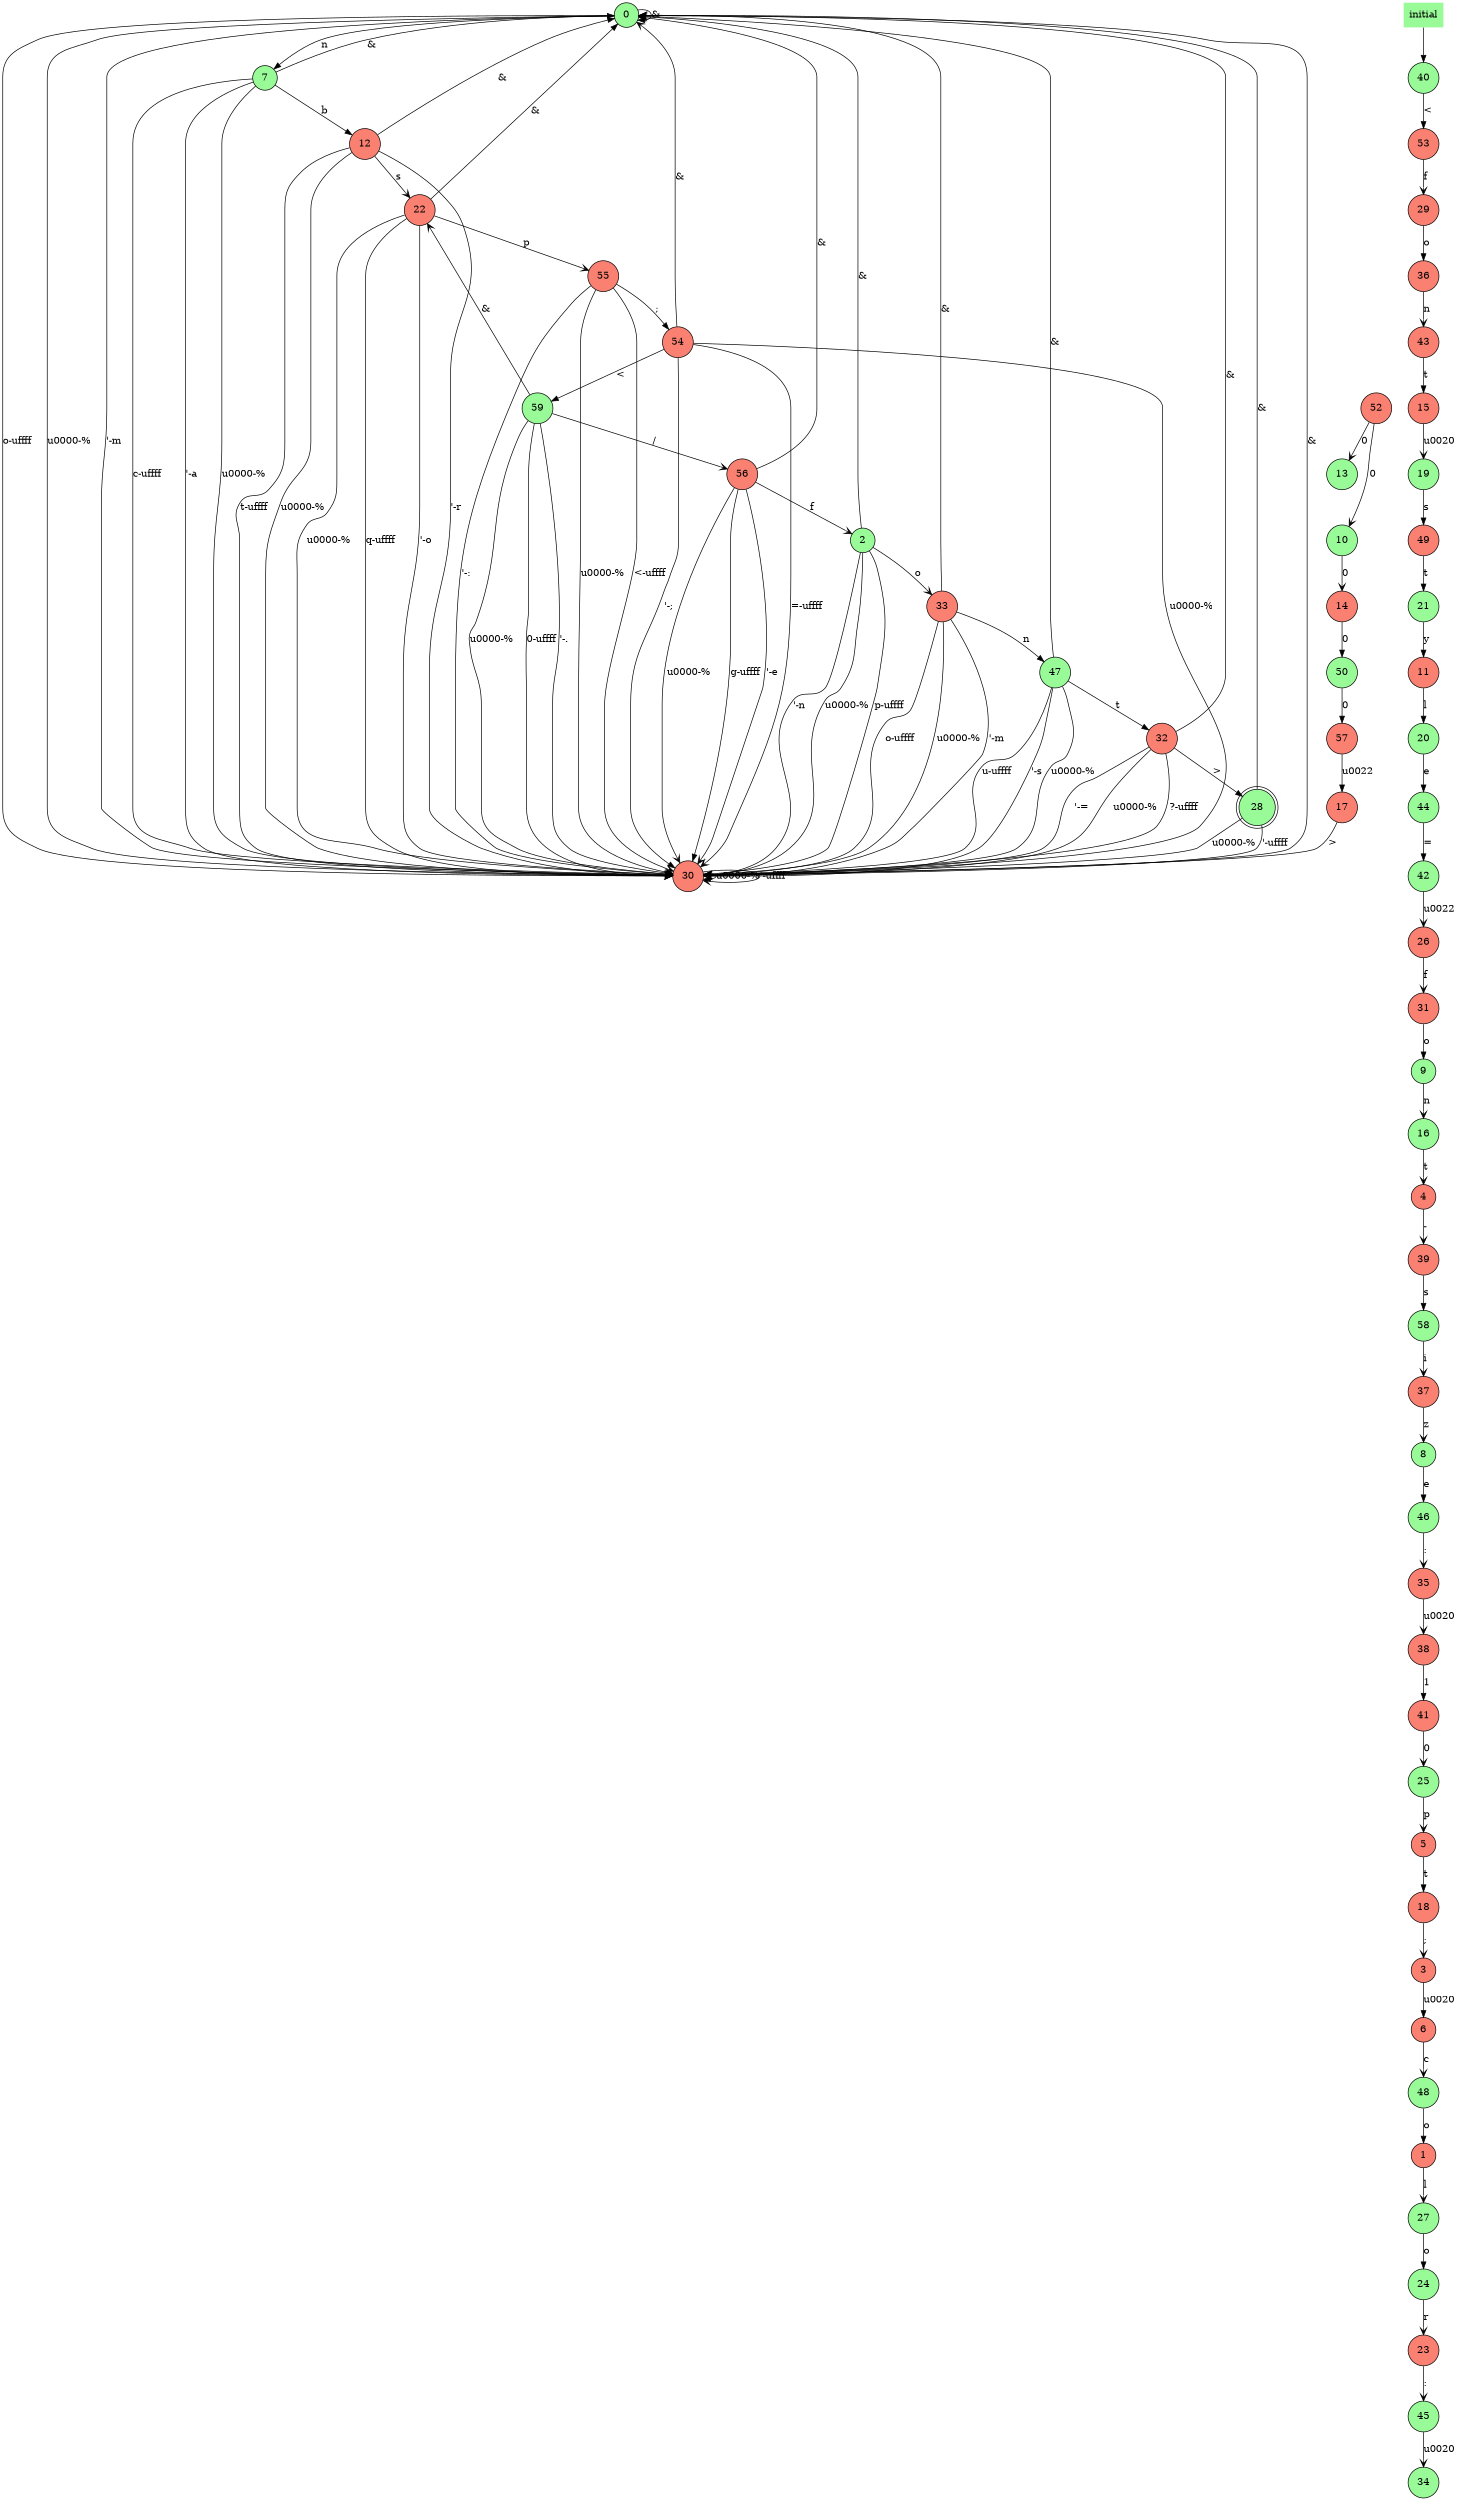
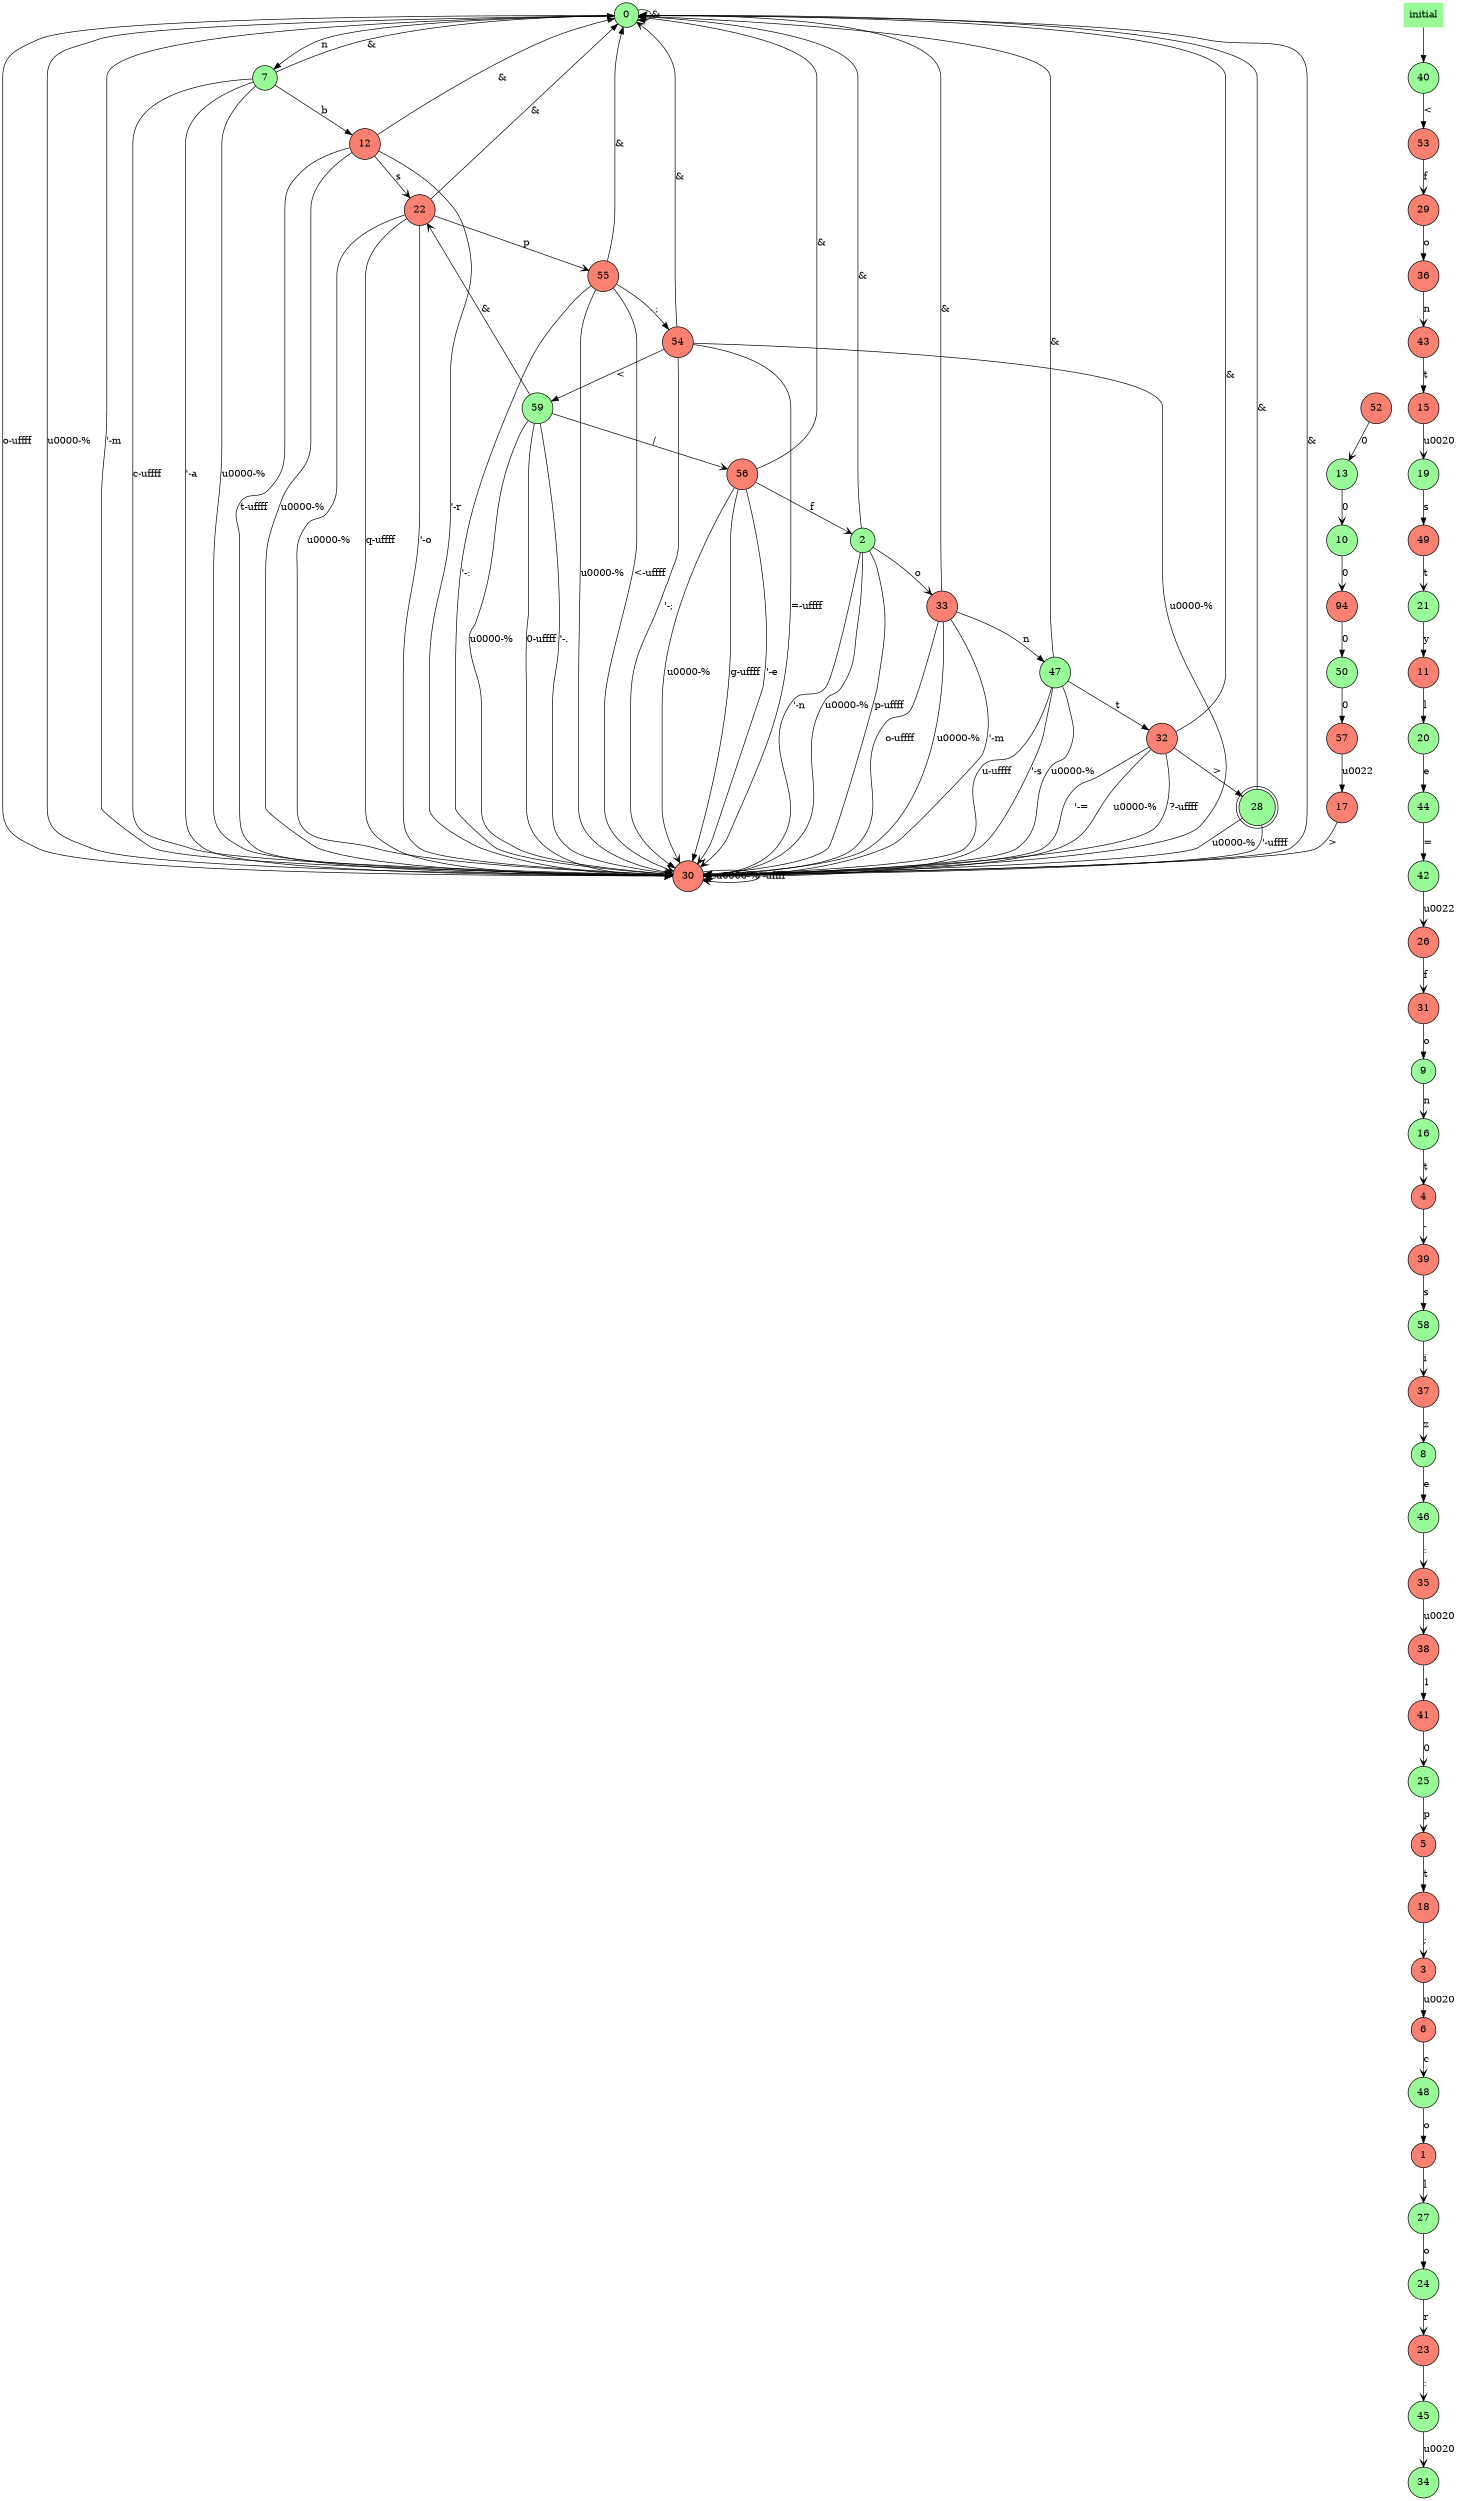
edge "55" -> "0": added, label "&"
edge "52" -> "10": now "13" -> "10"
edge "49" -> "21": arrowhead normal -> vee
node "14": label "14" -> "94"
